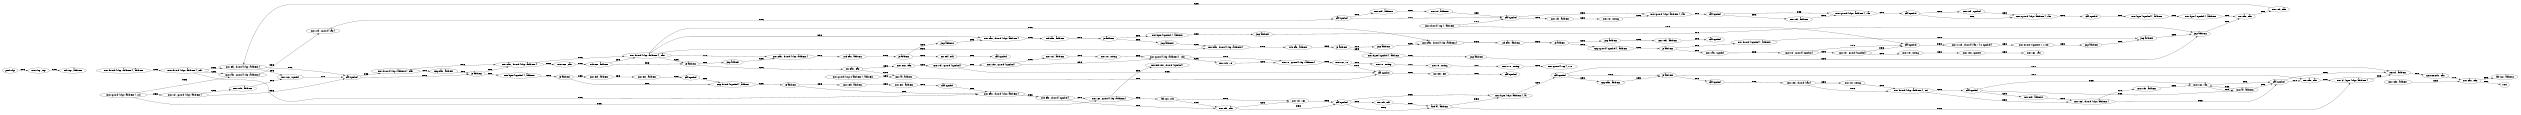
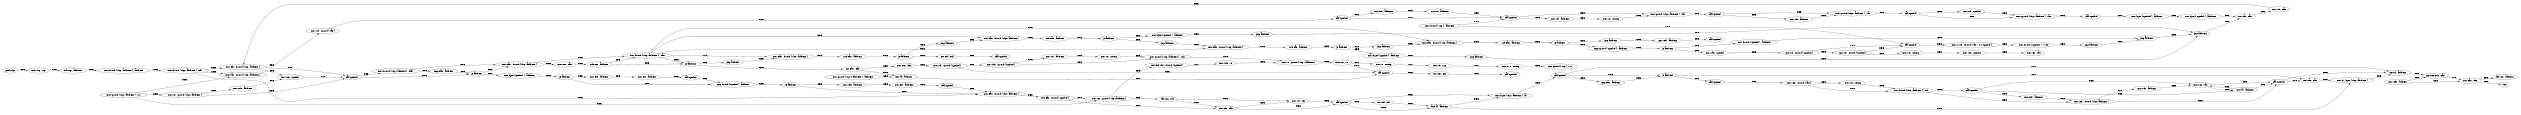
edge "mov qword [ rbp - address ] , rdx" -> "mov rdx , r8": now "movsxd rdx , dword [ symbol ]" -> "mov rdx , r8"
node "mov r9 , string": label "mov r9 , string" -> "mov r9 , rsp"
edge "sub rsp , address" -> "mov dword [ rbp - address ] , address": added, label "CFG"
edge "mov edx , address" -> "cmovne edx , eax": added, label "CFG"
